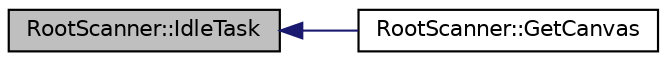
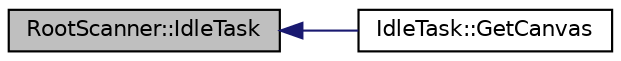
node "RootScanner::GetCanvas": label "RootScanner::GetCanvas" -> "IdleTask::GetCanvas"
